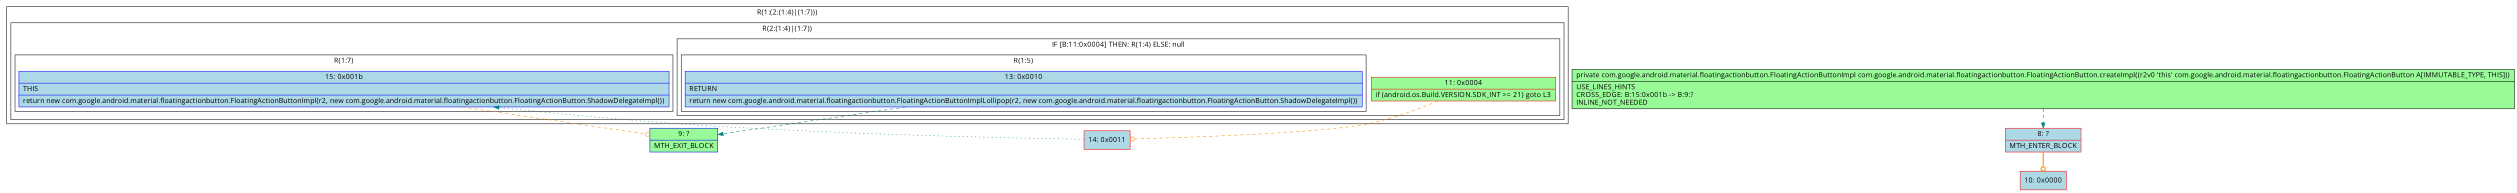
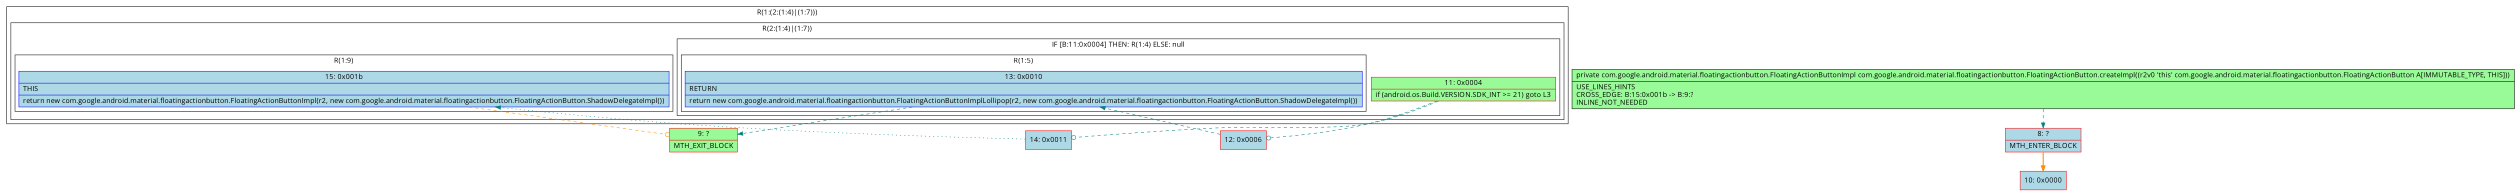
cluster "R(1:7)": label "R(1:7)" -> "R(1:9)"
edge "11: 0x0004" -> "14: 0x0011": color darkorange -> teal
node "9: ?": color blue -> red
node "12: 0x0006": added
edge "8: ?" -> "10: 0x0000": arrowhead odot -> normal
